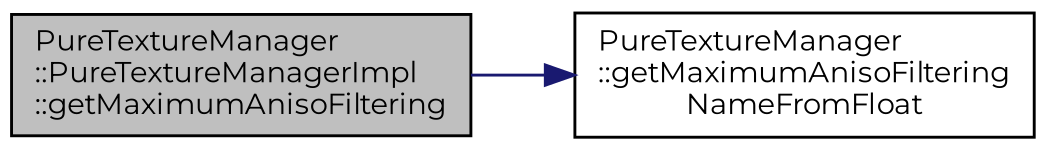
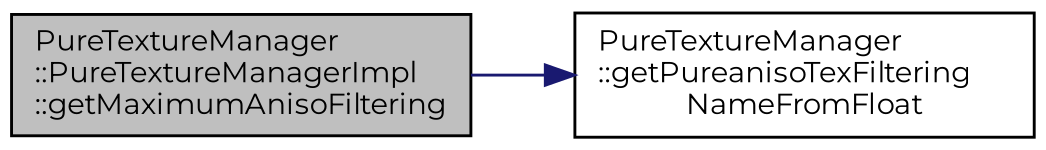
node "PureTextureManager ::getMaximumAnisoFiltering NameFromFloat": label "PureTextureManager ::getMaximumAnisoFiltering NameFromFloat" -> "PureTextureManager ::getPureanisoTexFiltering NameFromFloat"
